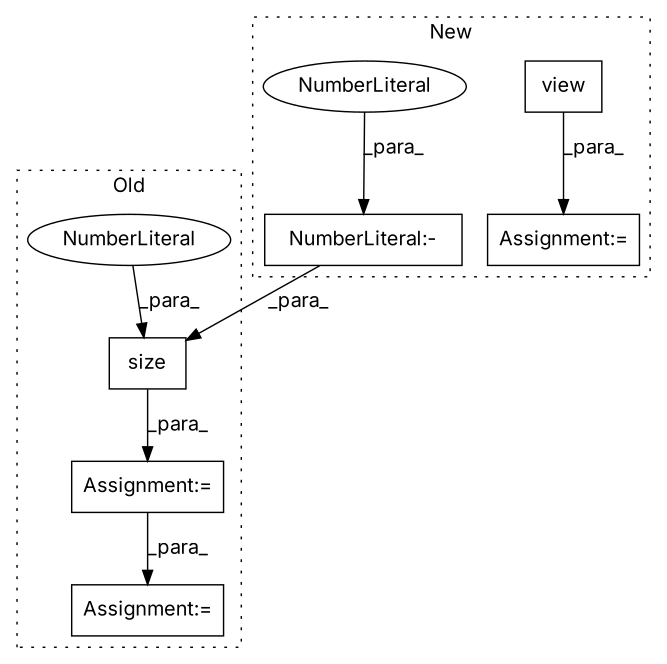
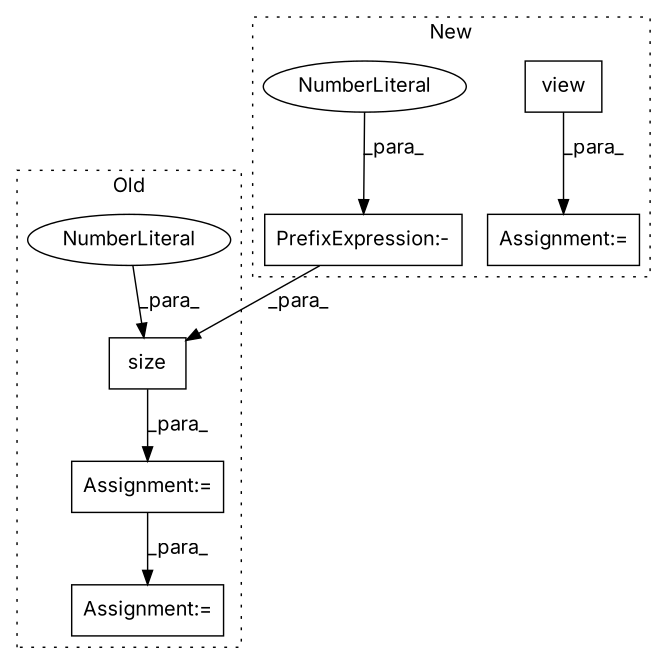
node "NumberLiteral:-": label "NumberLiteral:-" -> "PrefixExpression:-"
